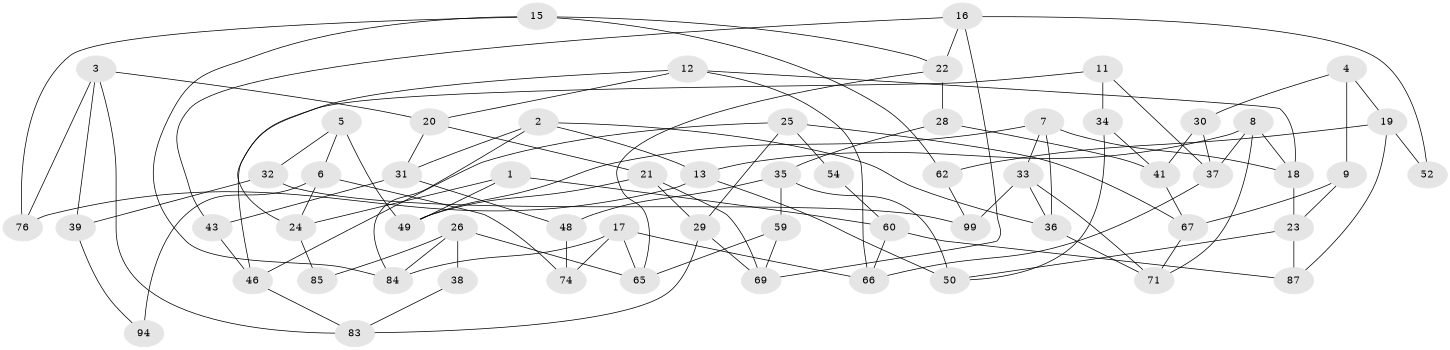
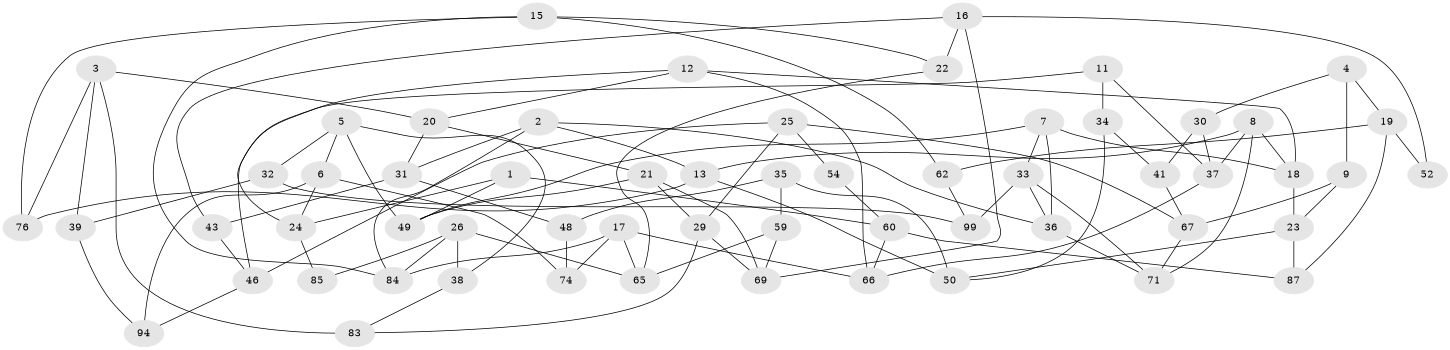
node "28": removed
edge "5" -- "38": added
edge "46" -- "83": now "46" -- "94"
